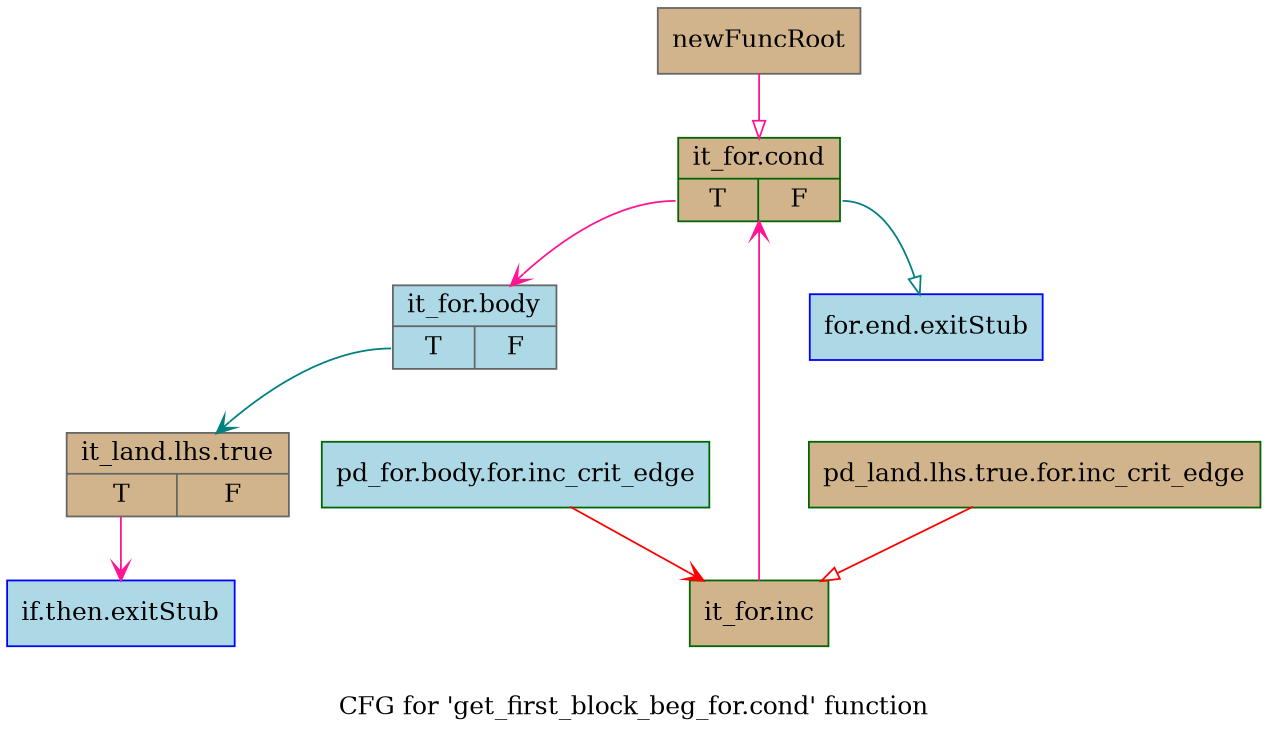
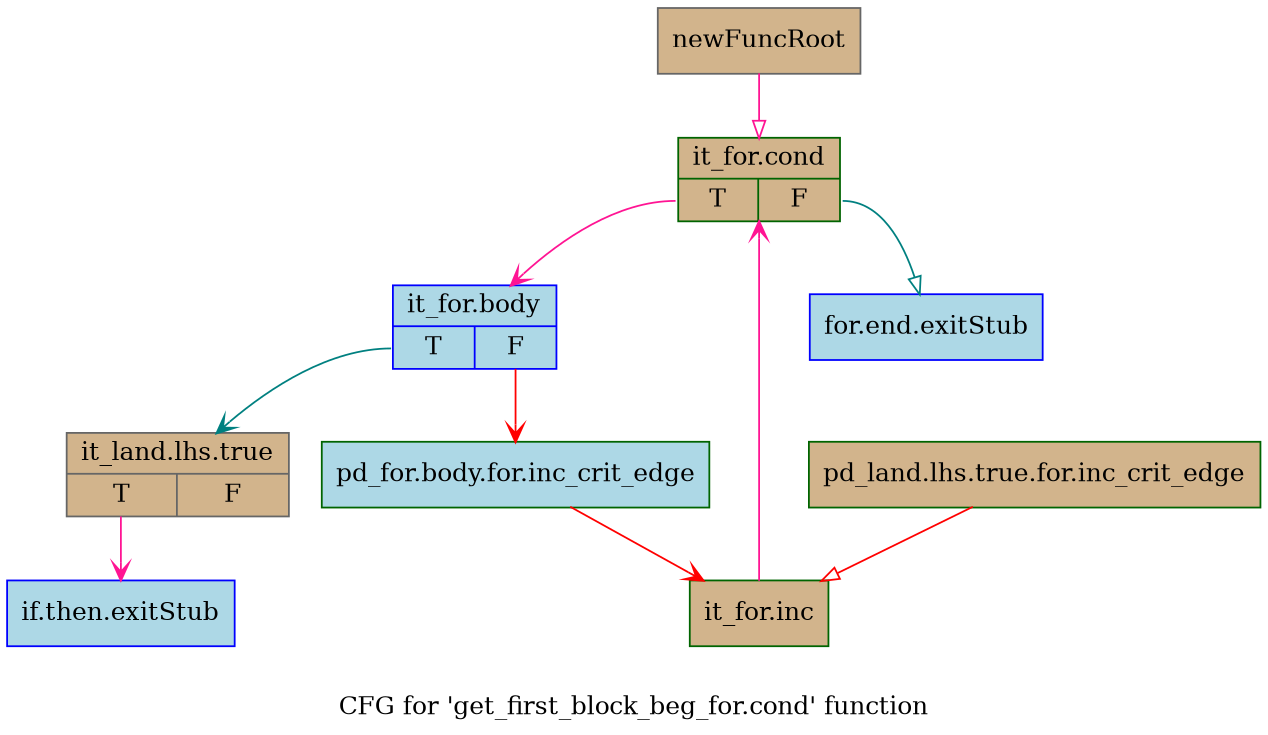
node "it_for.body": color gray40 -> blue
edge "it_for.body" -> "pd_for.body.for.inc_crit_edge": added
